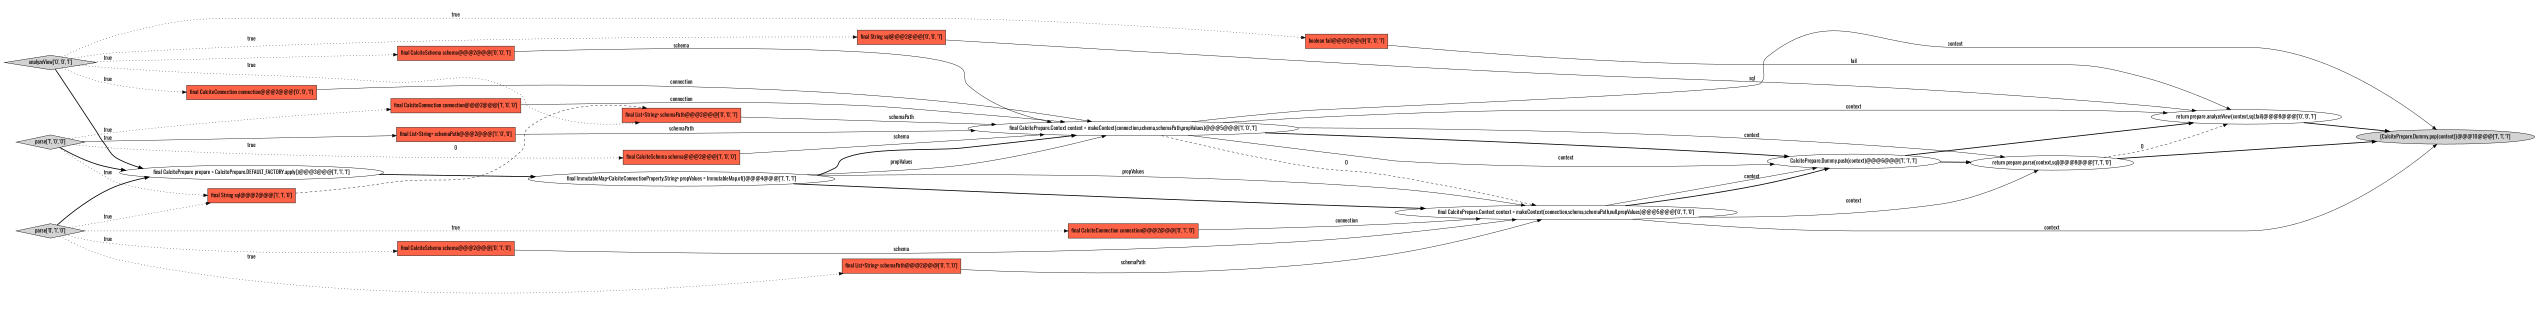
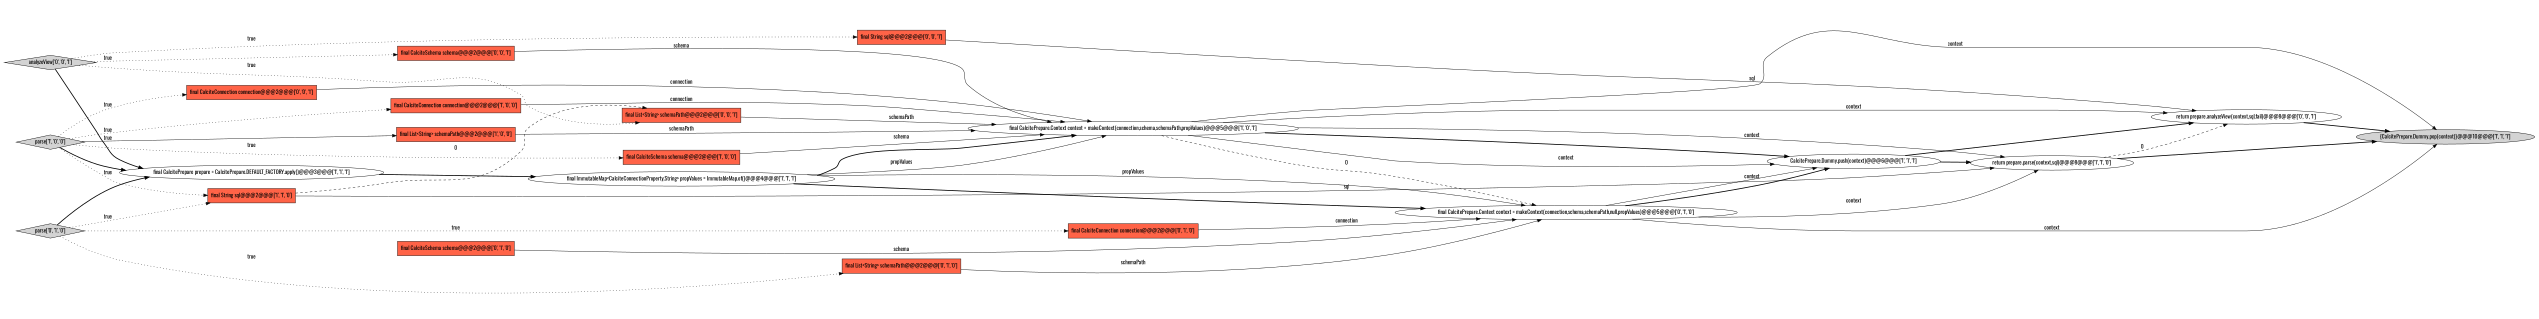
node "boolean fail@@@2@@@['0', '0', '1']": removed
edge "analyzeView['0', '0', '1']" -> "final CalciteConnection connection@@@2@@@['0', '0', '1']": now "parse['1', '0', '0']" -> "final CalciteConnection connection@@@2@@@['0', '0', '1']"
edge "final String sql@@@2@@@['1', '1', '0']" -> "return prepare.parse(context,sql)@@@8@@@['1', '1', '0']": added, label "sql"
edge "parse['0', '1', '0']" -> "final CalciteSchema schema@@@2@@@['0', '1', '0']": removed, label "true"
